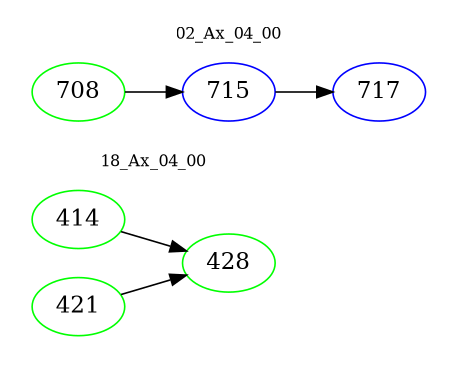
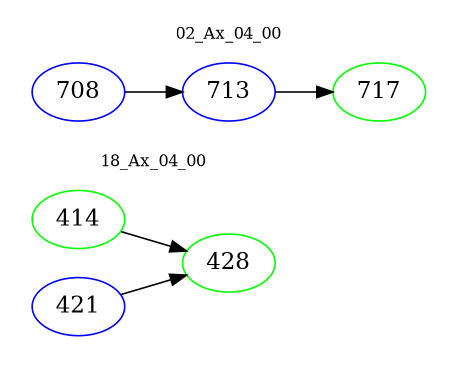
node "708": color green -> blue
node "715": label "715" -> "713"
node "717": color blue -> green
node "421": color green -> blue
